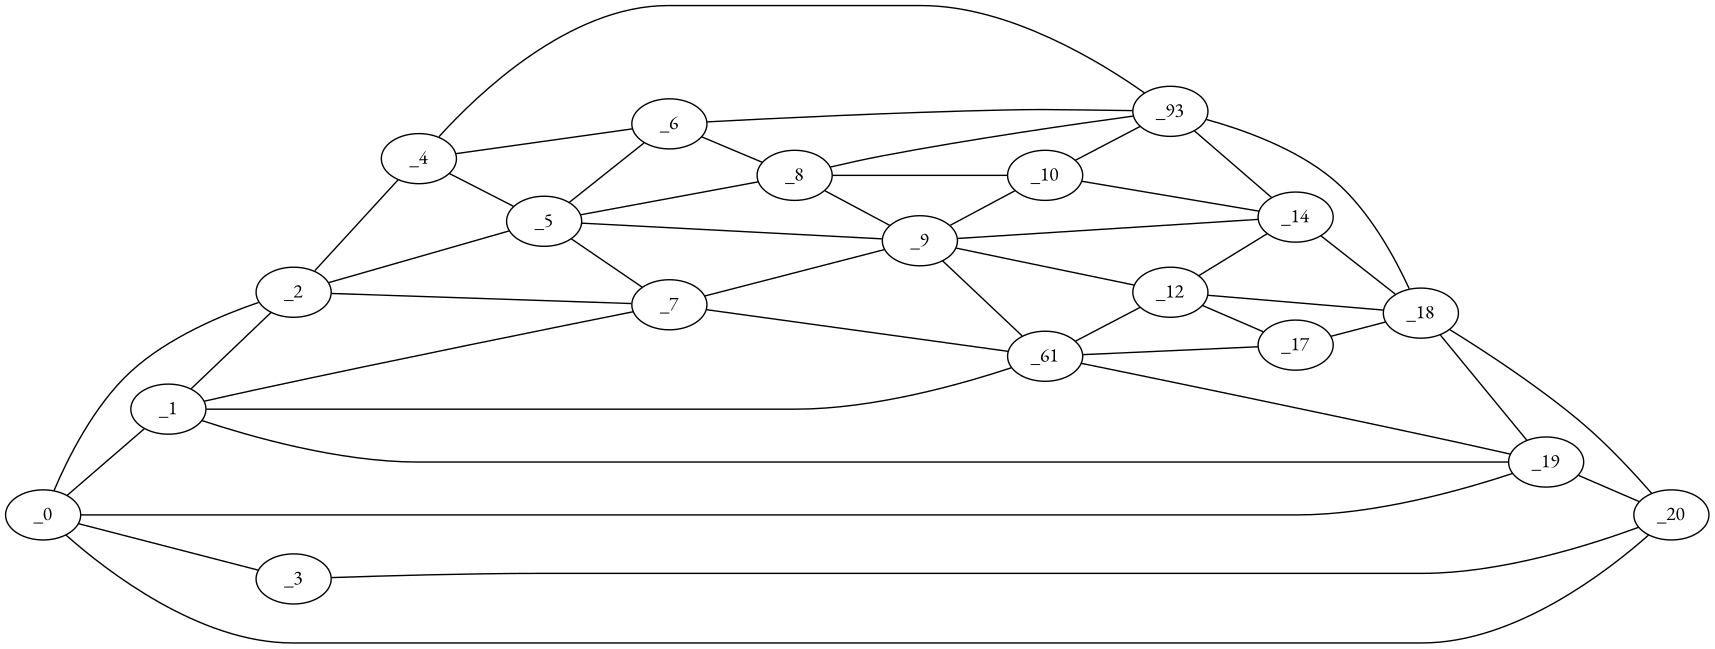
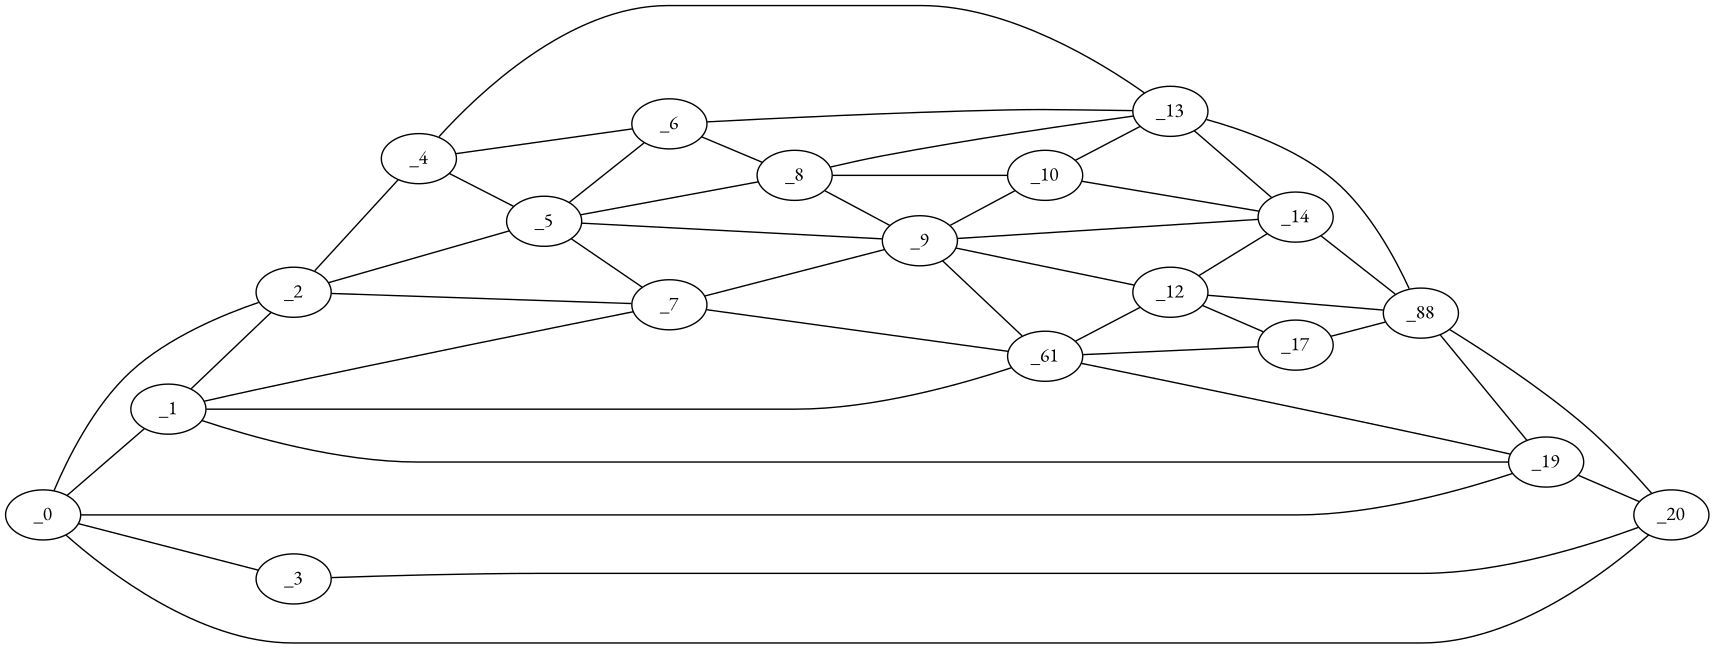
node "_93": label "_93" -> "_13"
node "_18": label "_18" -> "_88"
